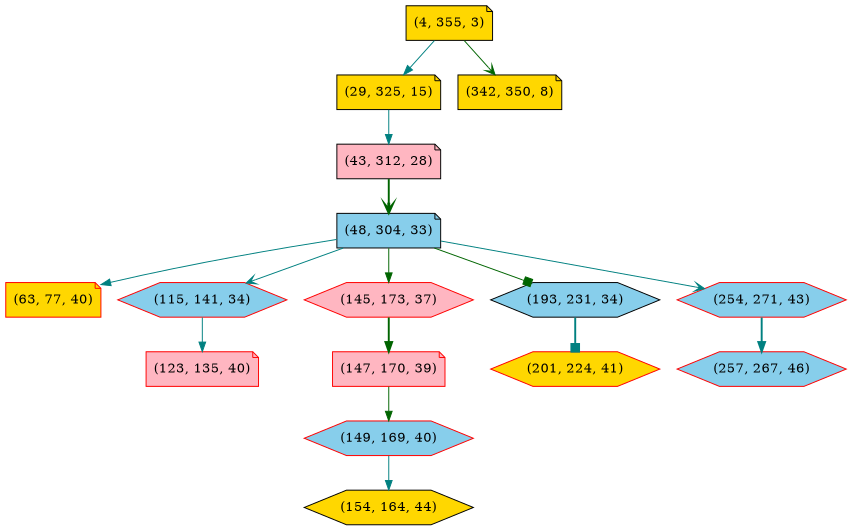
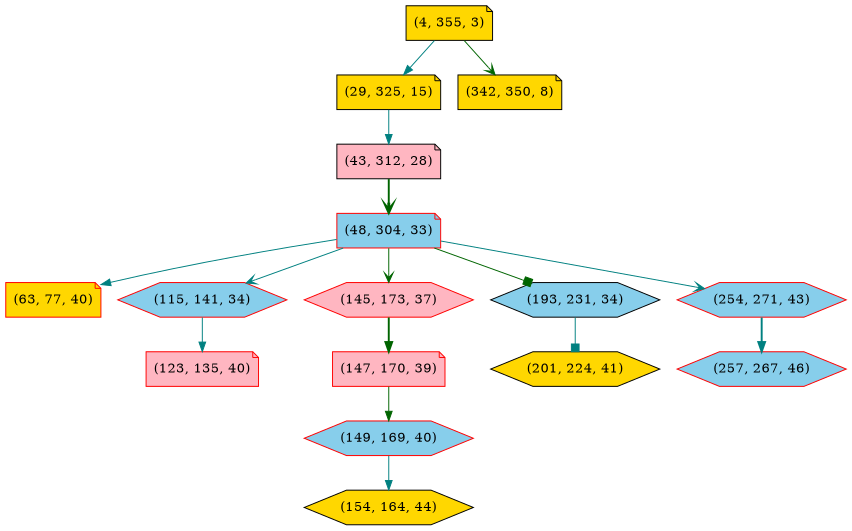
node "(48, 304, 33)": color black -> red
edge "(48, 304, 33)" -> "(145, 173, 37)": arrowhead normal -> vee
edge "(193, 231, 34)" -> "(201, 224, 41)": style bold -> solid
node "(201, 224, 41)": color red -> black
